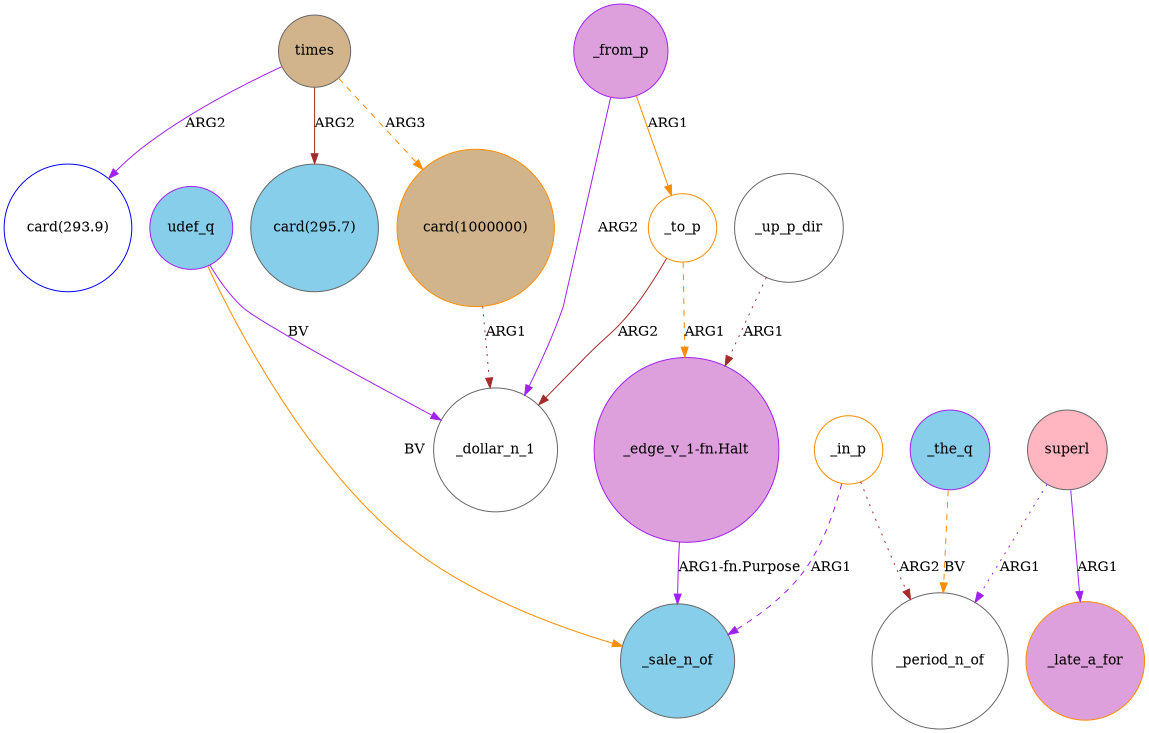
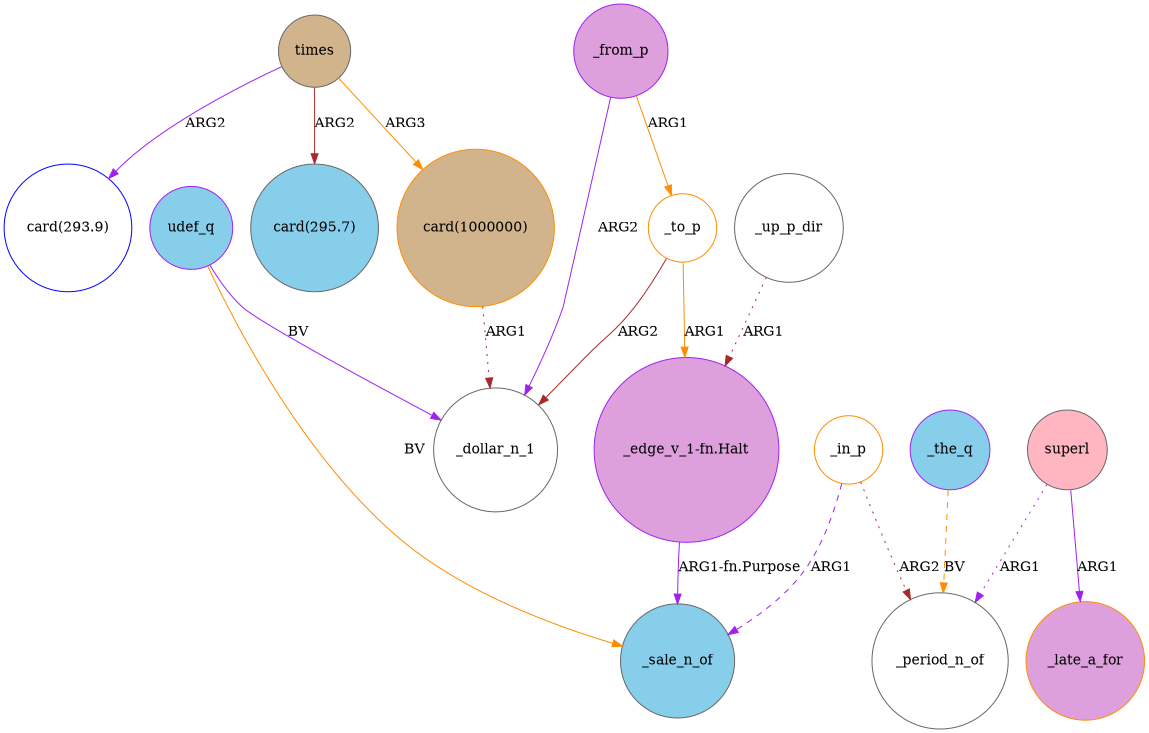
edge "times" -> "card(1000000)": style dashed -> solid
edge "_to_p" -> "_edge_v_1-fn.Halt": style dashed -> solid
